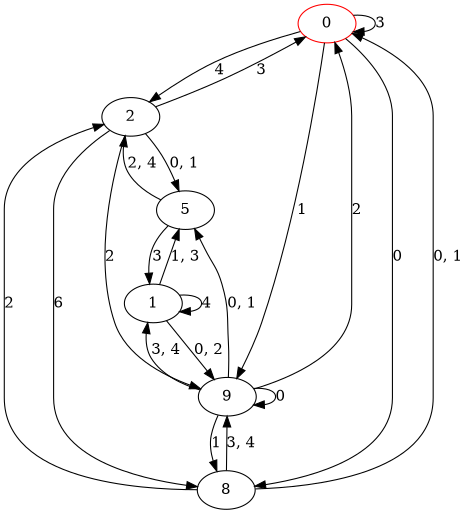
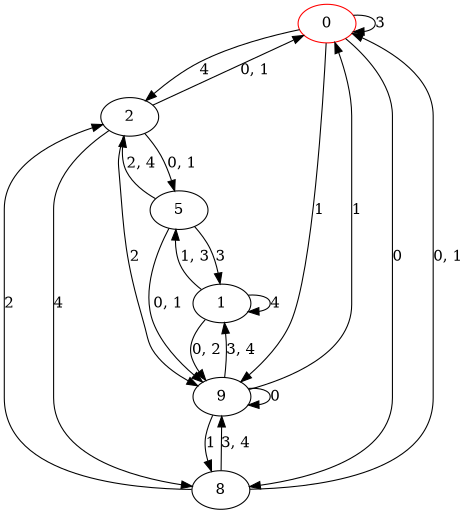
edge "2" -> "0": label "3" -> "0, 1"
edge "9" -> "0": label "2" -> "1"
edge "2" -> "8": label "6" -> "4"
edge "9" -> "5": reversed
